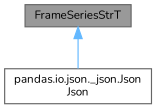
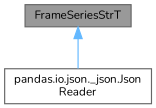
node "pandas.io.json._json.Json Json": label "pandas.io.json._json.Json Json" -> "pandas.io.json._json.Json Reader"
